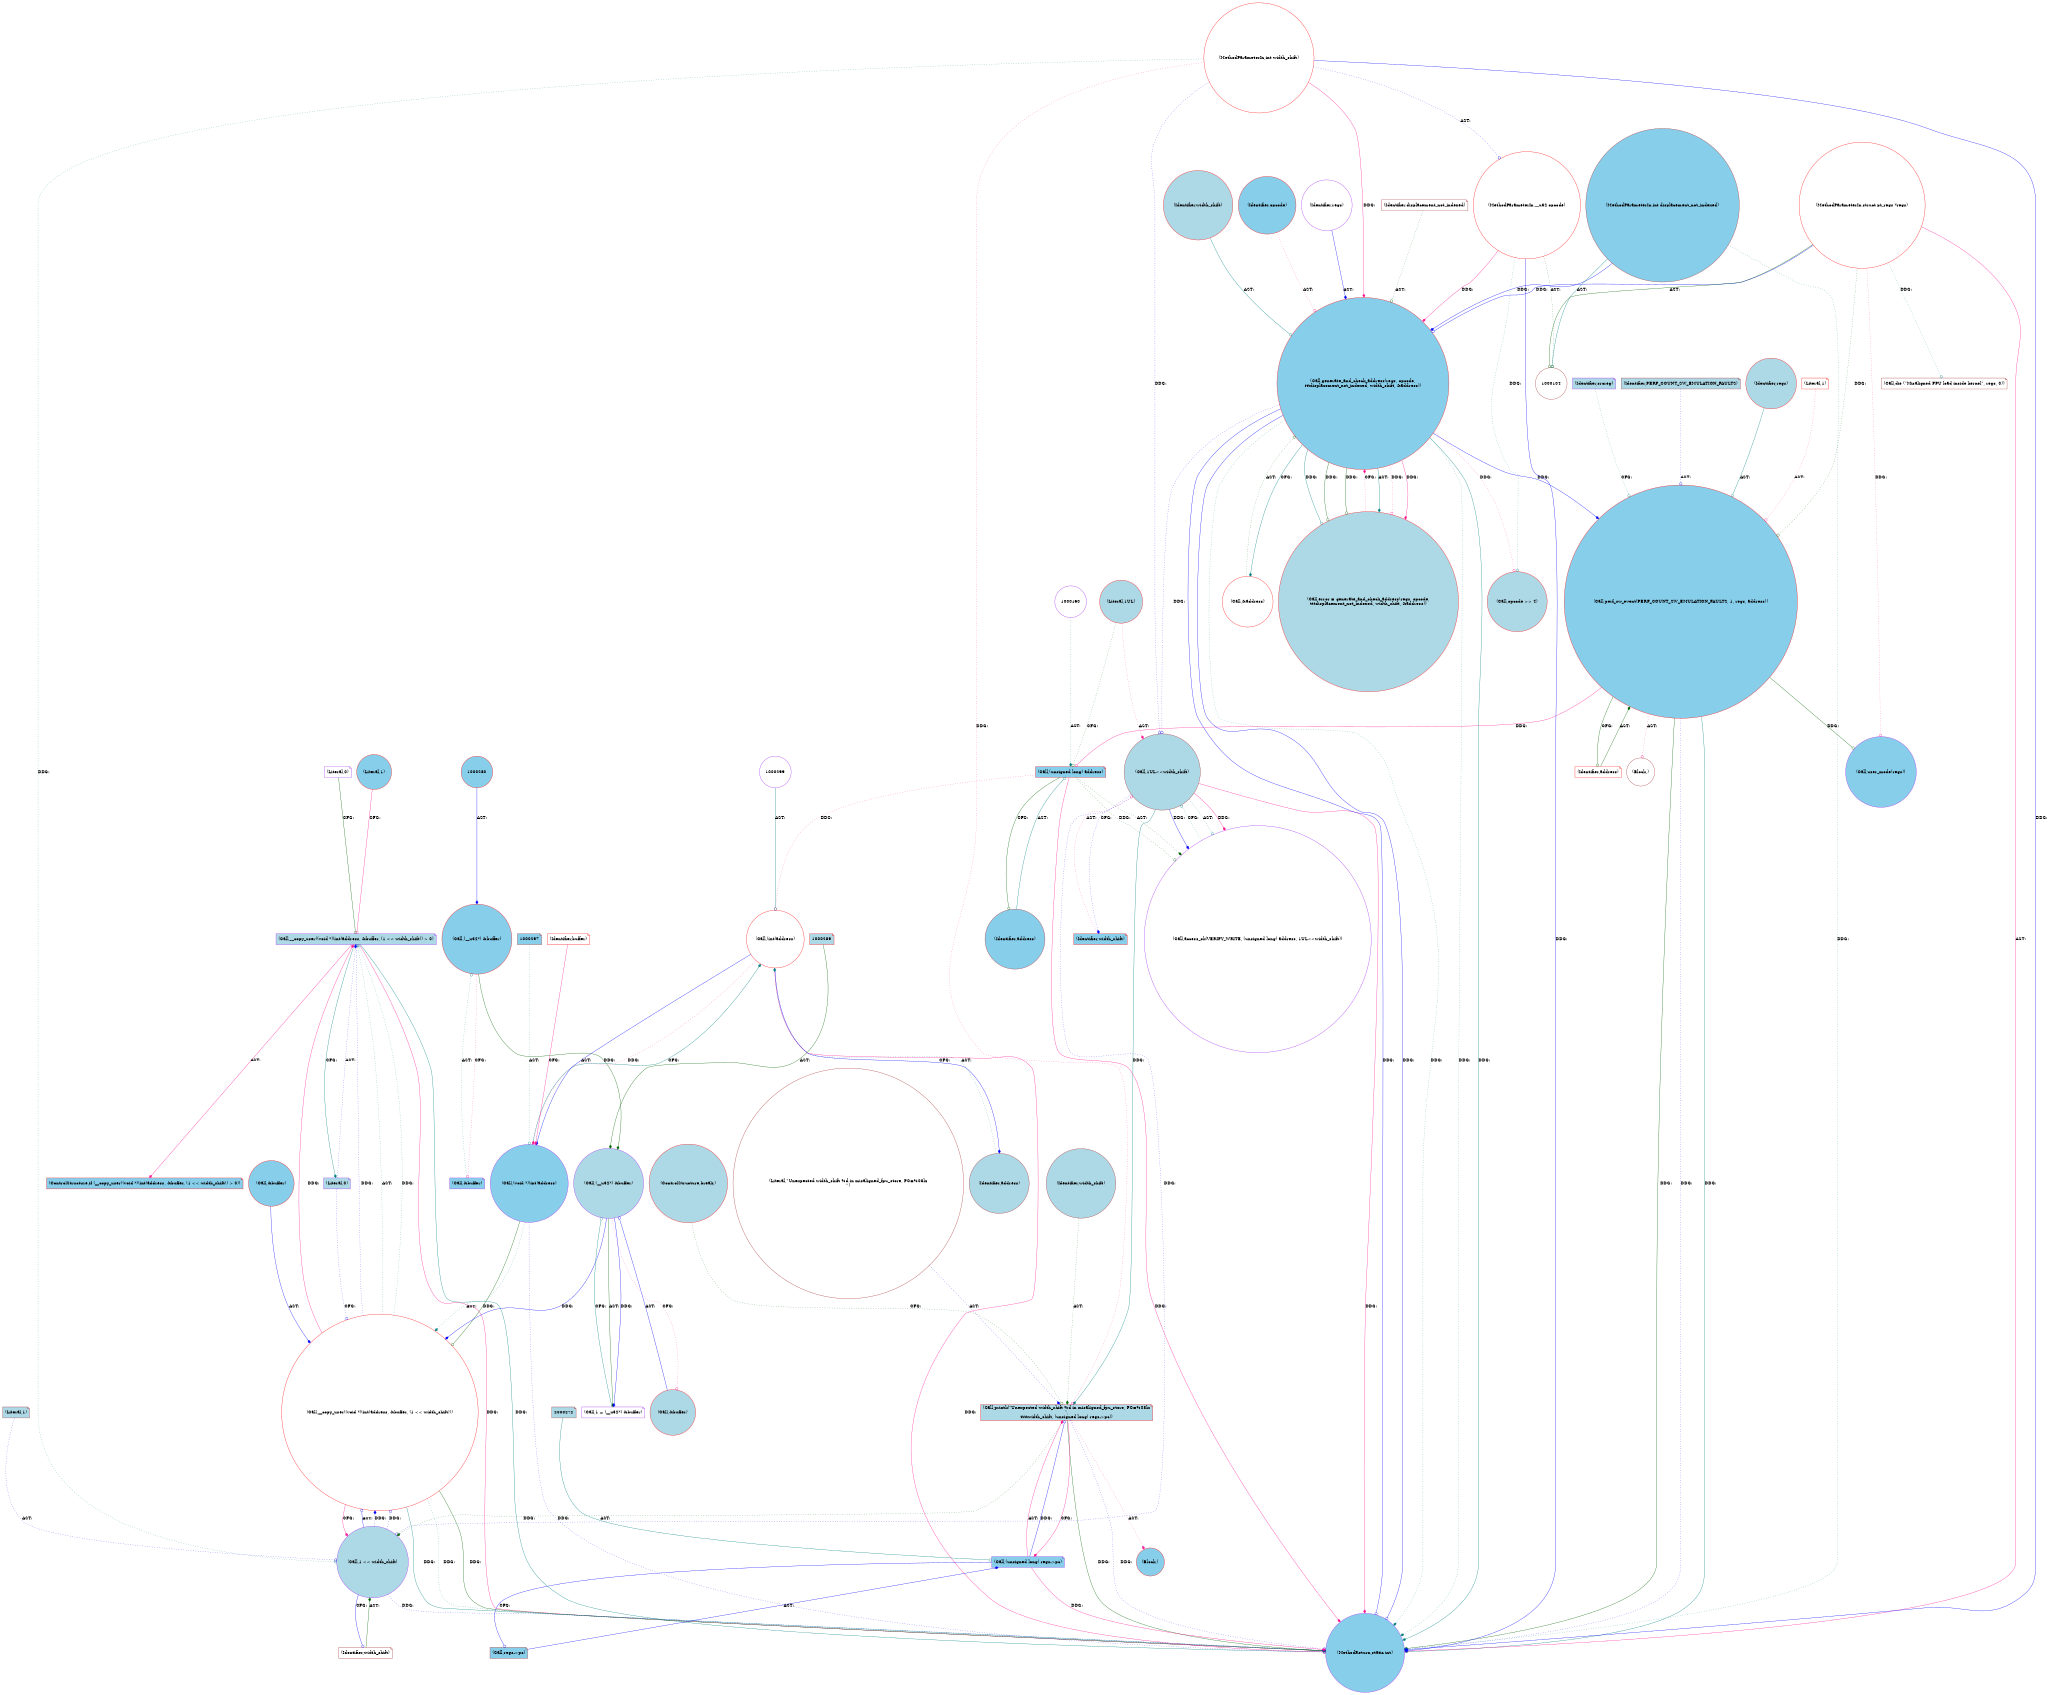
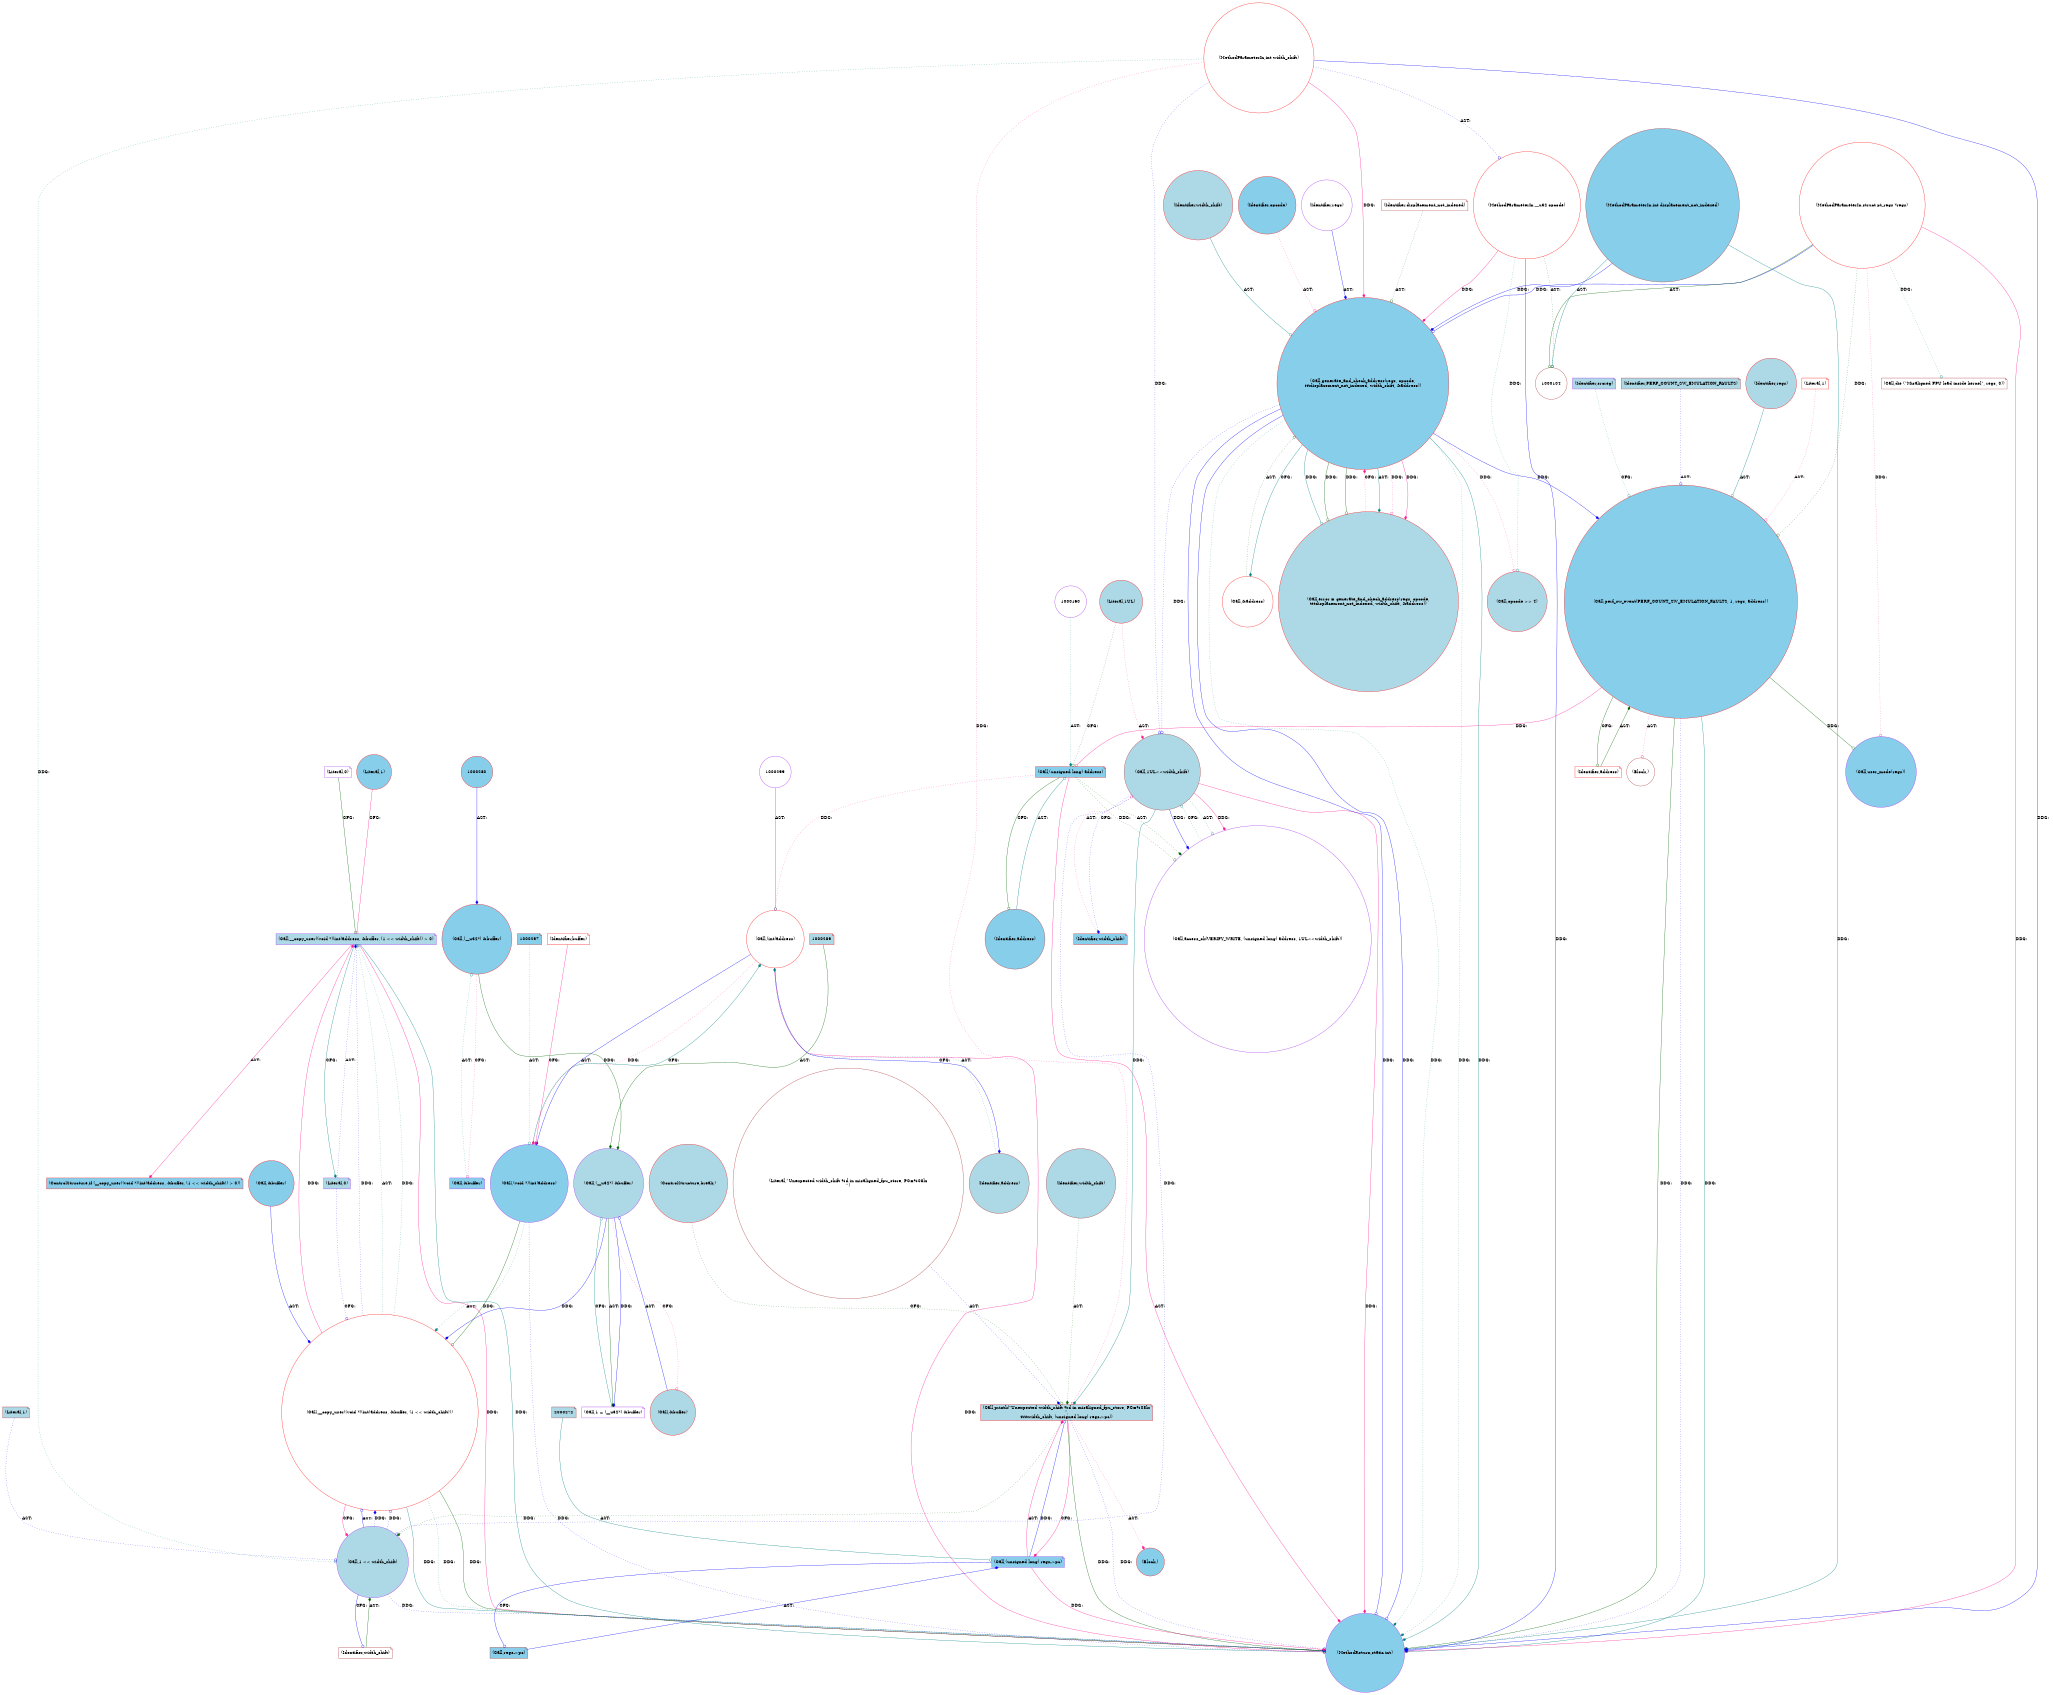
edge "(MethodParameterIn,struct pt_regs *regs)" -> "(MethodReturn,static int)": label "AST: " -> "DDG: "
edge "(MethodParameterIn,int displacement_not_indexed)" -> "(MethodReturn,static int)": style dotted -> solid
edge "(Call,(unsigned long) address)" -> "(MethodReturn,static int)": label "DDG: " -> "AST: "
